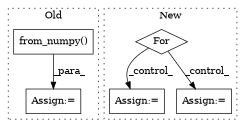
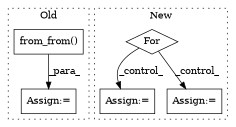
node "from_numpy()": label "from_numpy()" -> "from_from()"
